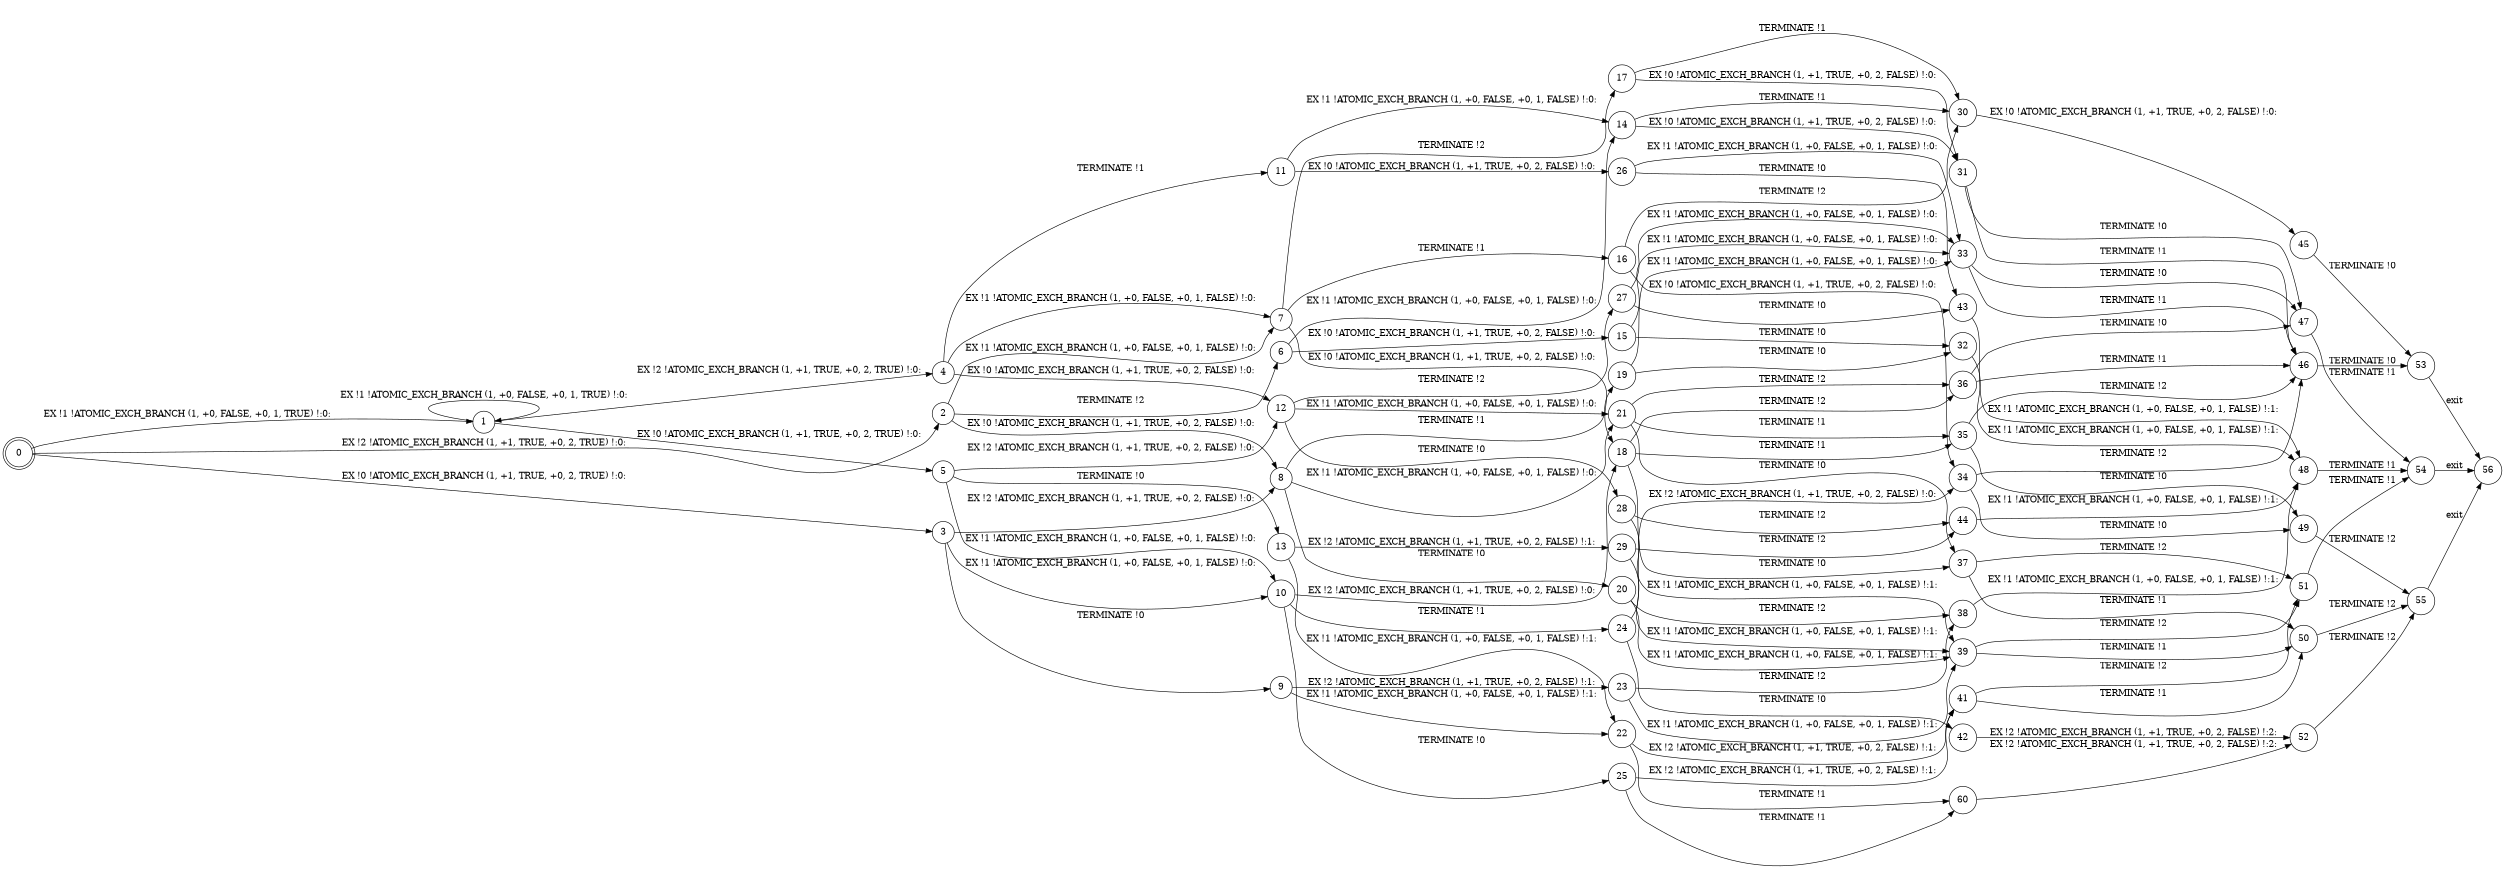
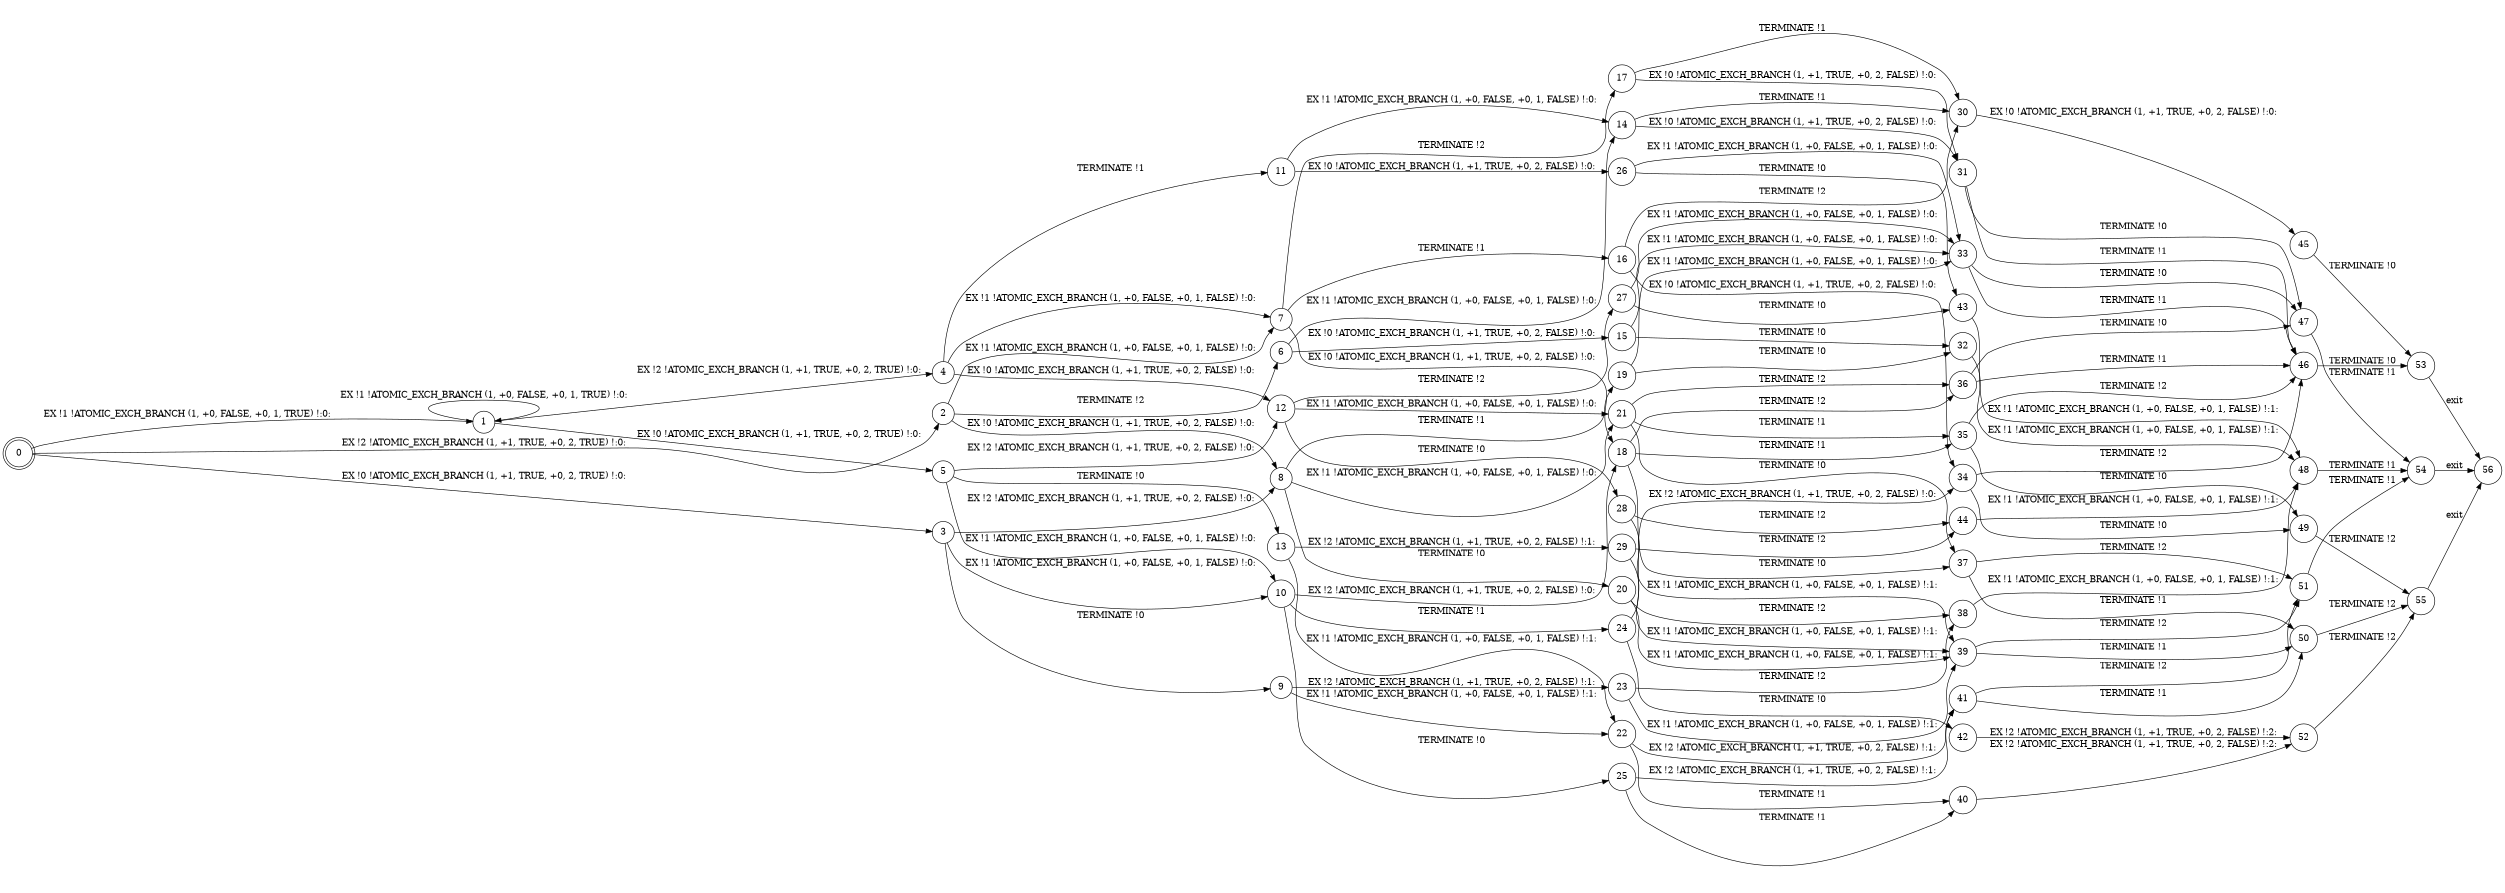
node "60": label "60" -> "40"
